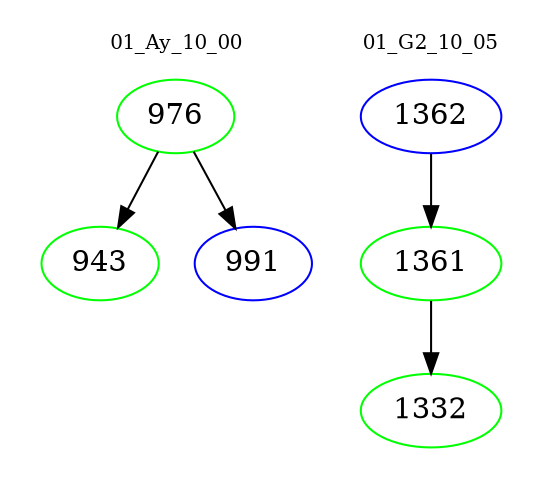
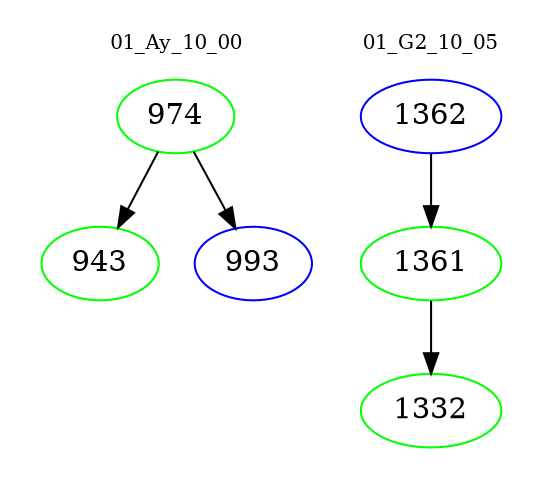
node "976": label "976" -> "974"
node "991": label "991" -> "993"
